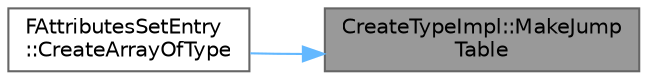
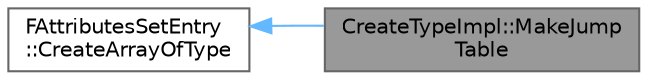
edge "FAttributesSetEntry ::CreateArrayOfType" -> "CreateTypeImpl::MakeJump Table": reversed
